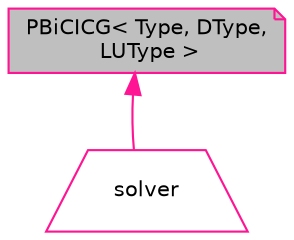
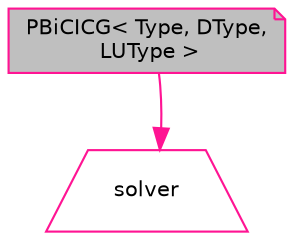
edge "solver" -> "PBiCICG< Type, DType, LUType >": reversed
